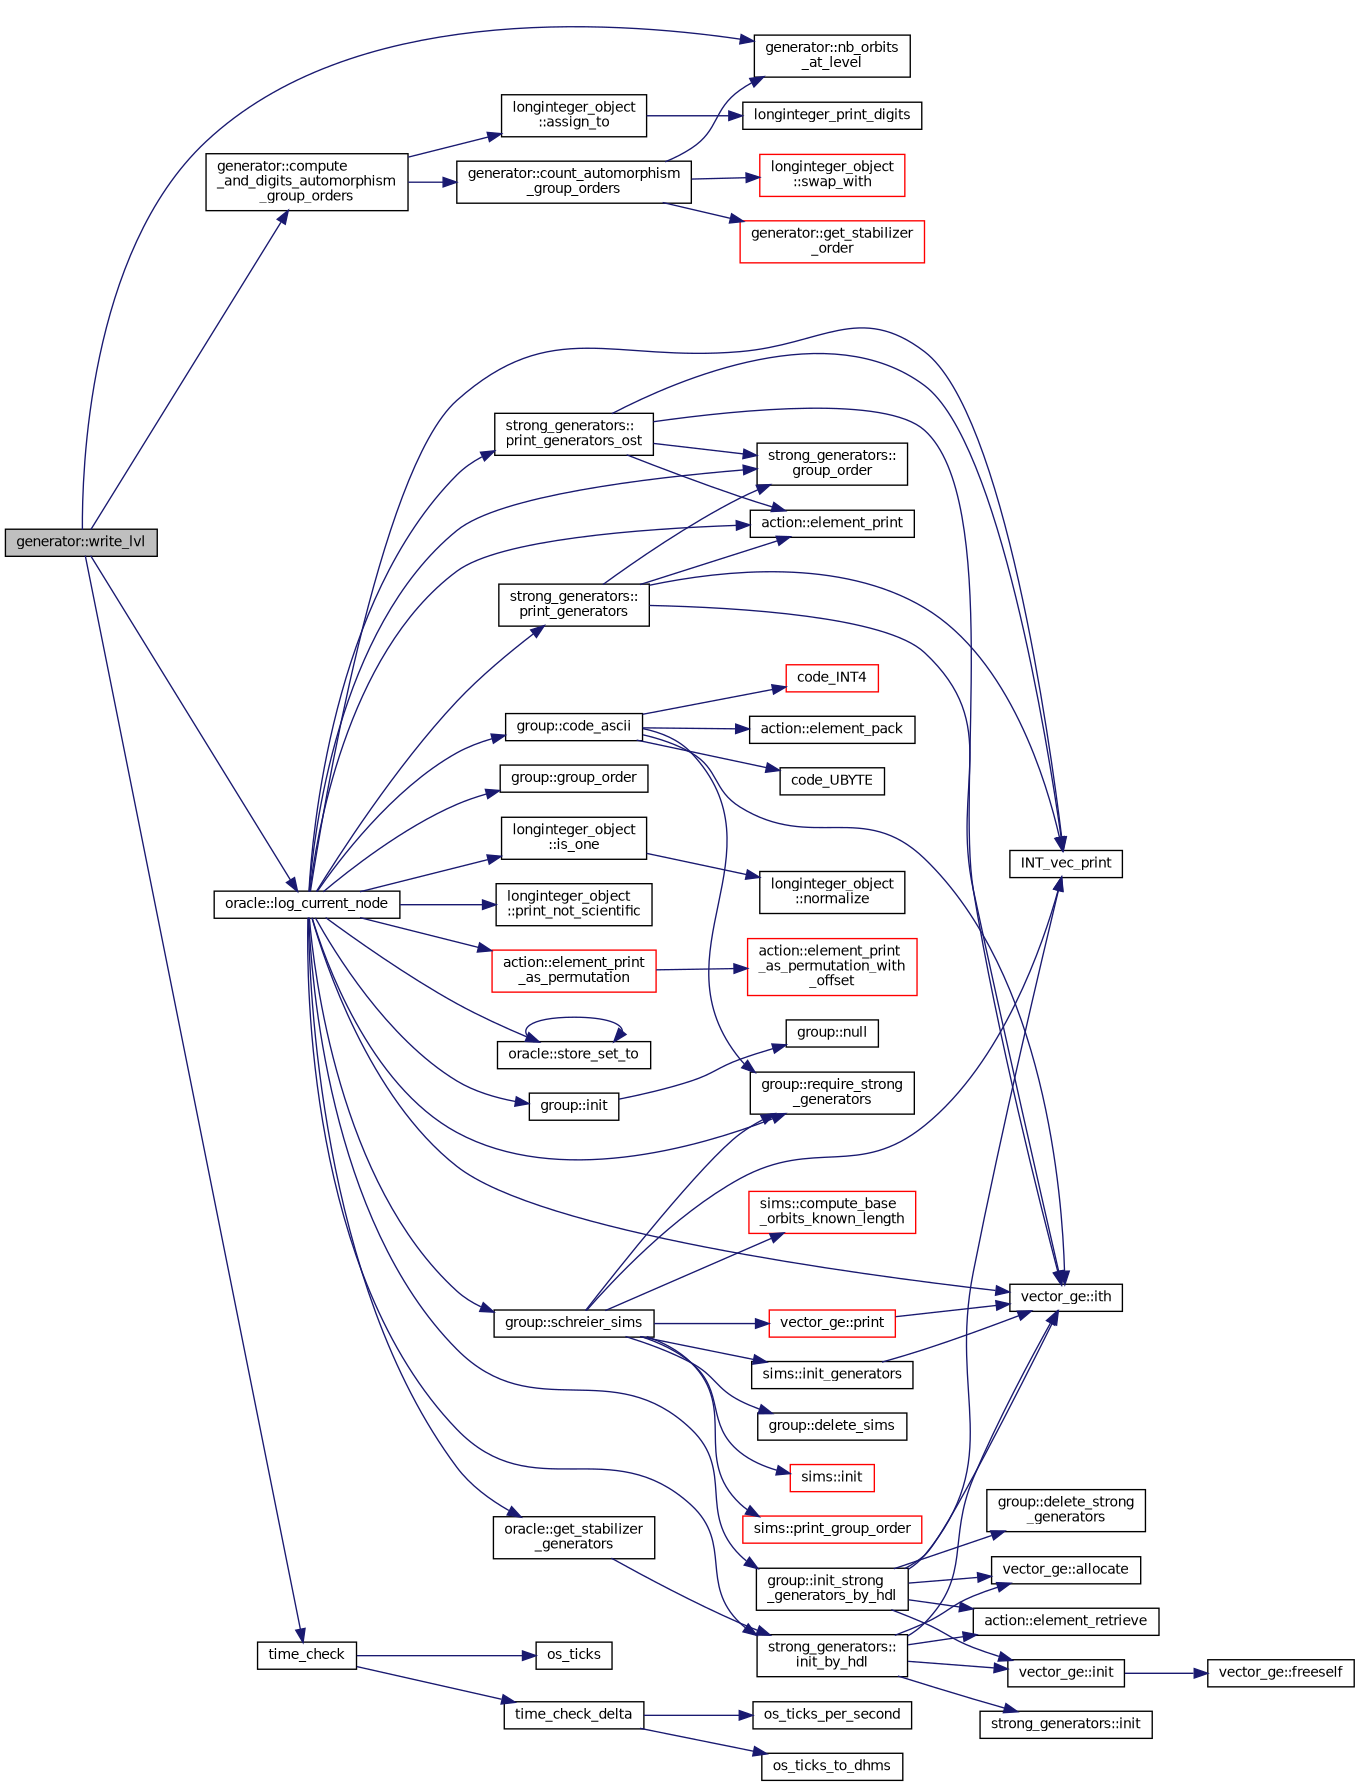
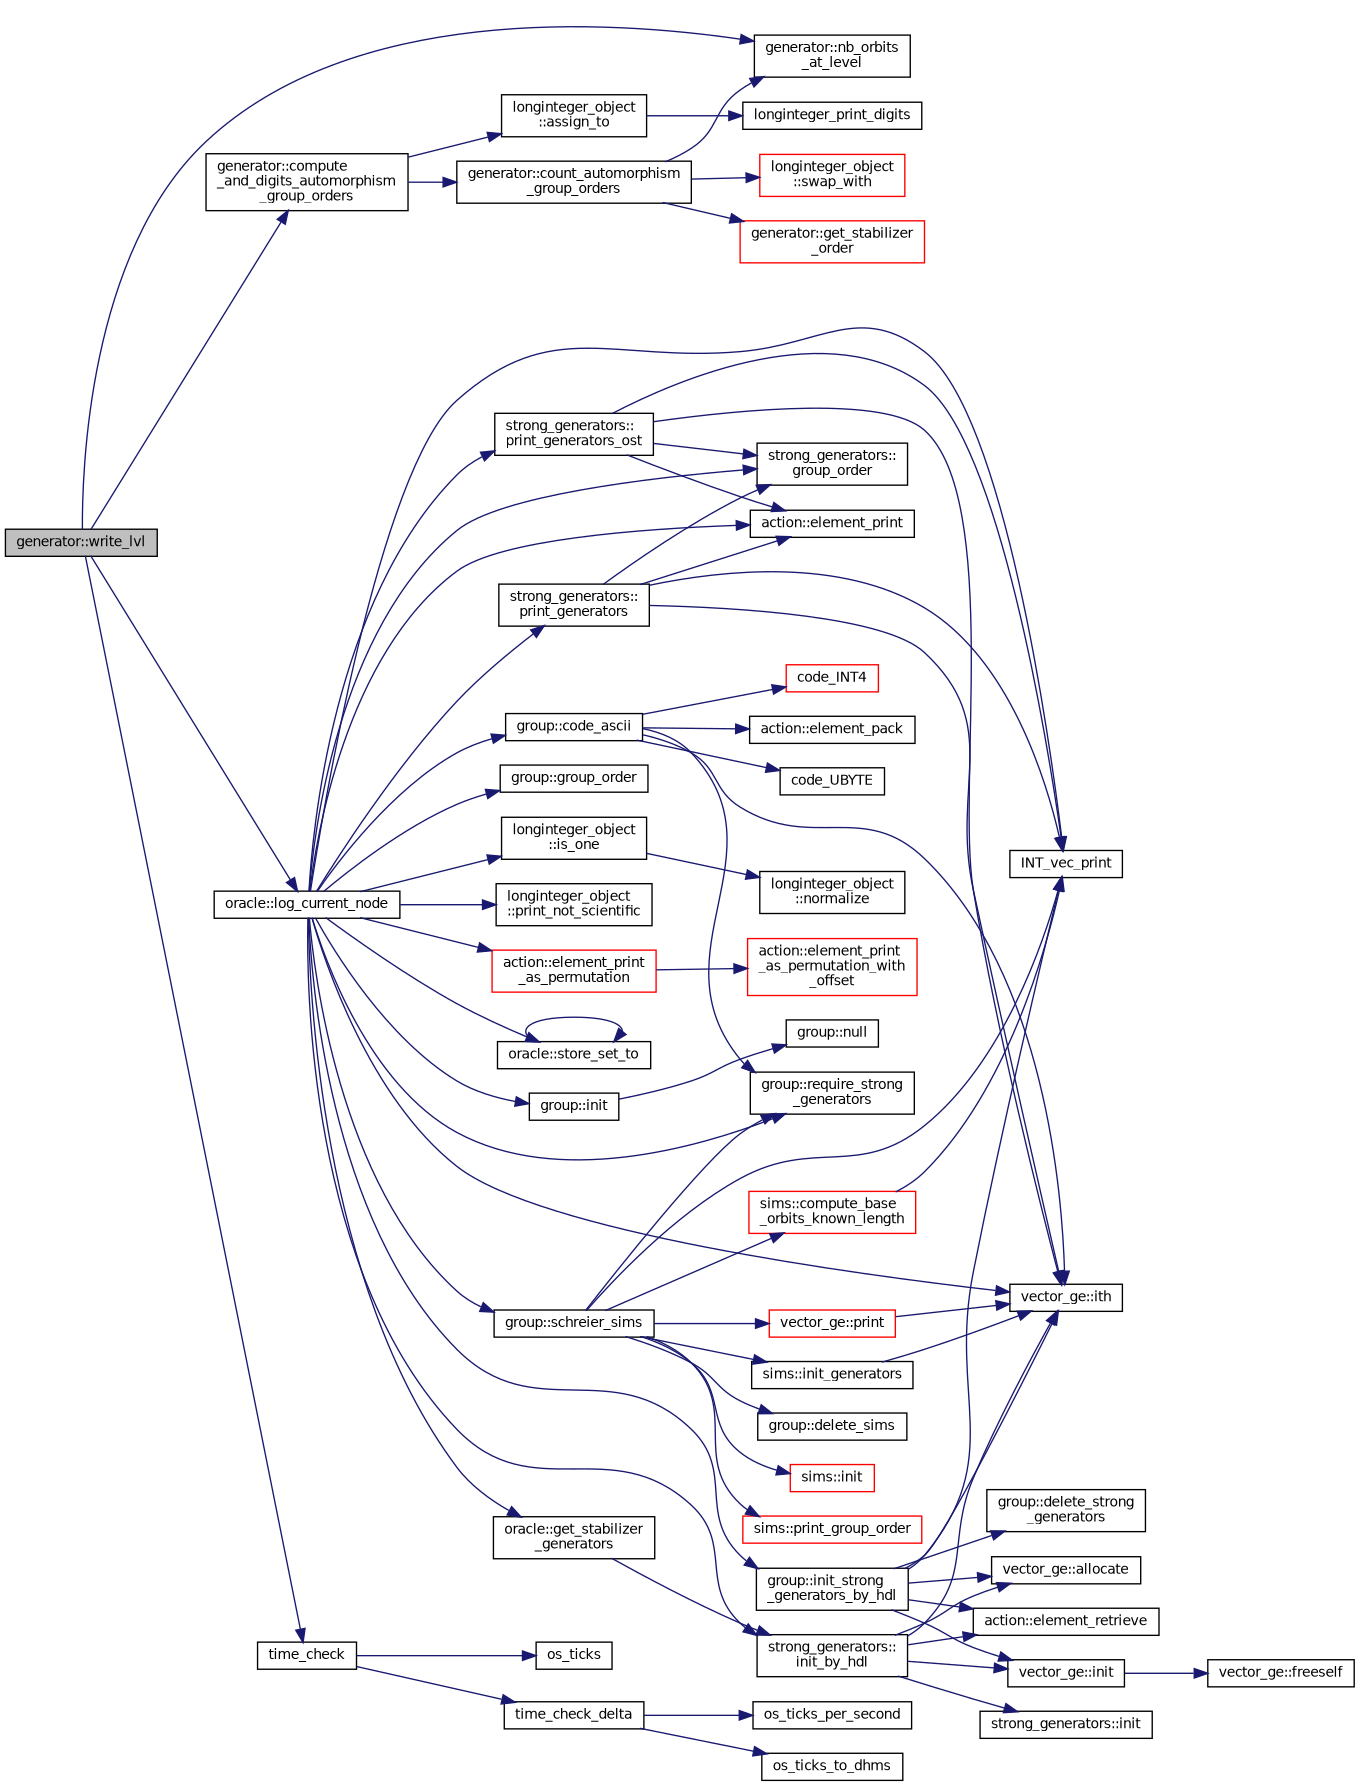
edge "sims::compute_base _orbits_known_length" -> "INT_vec_print": added
